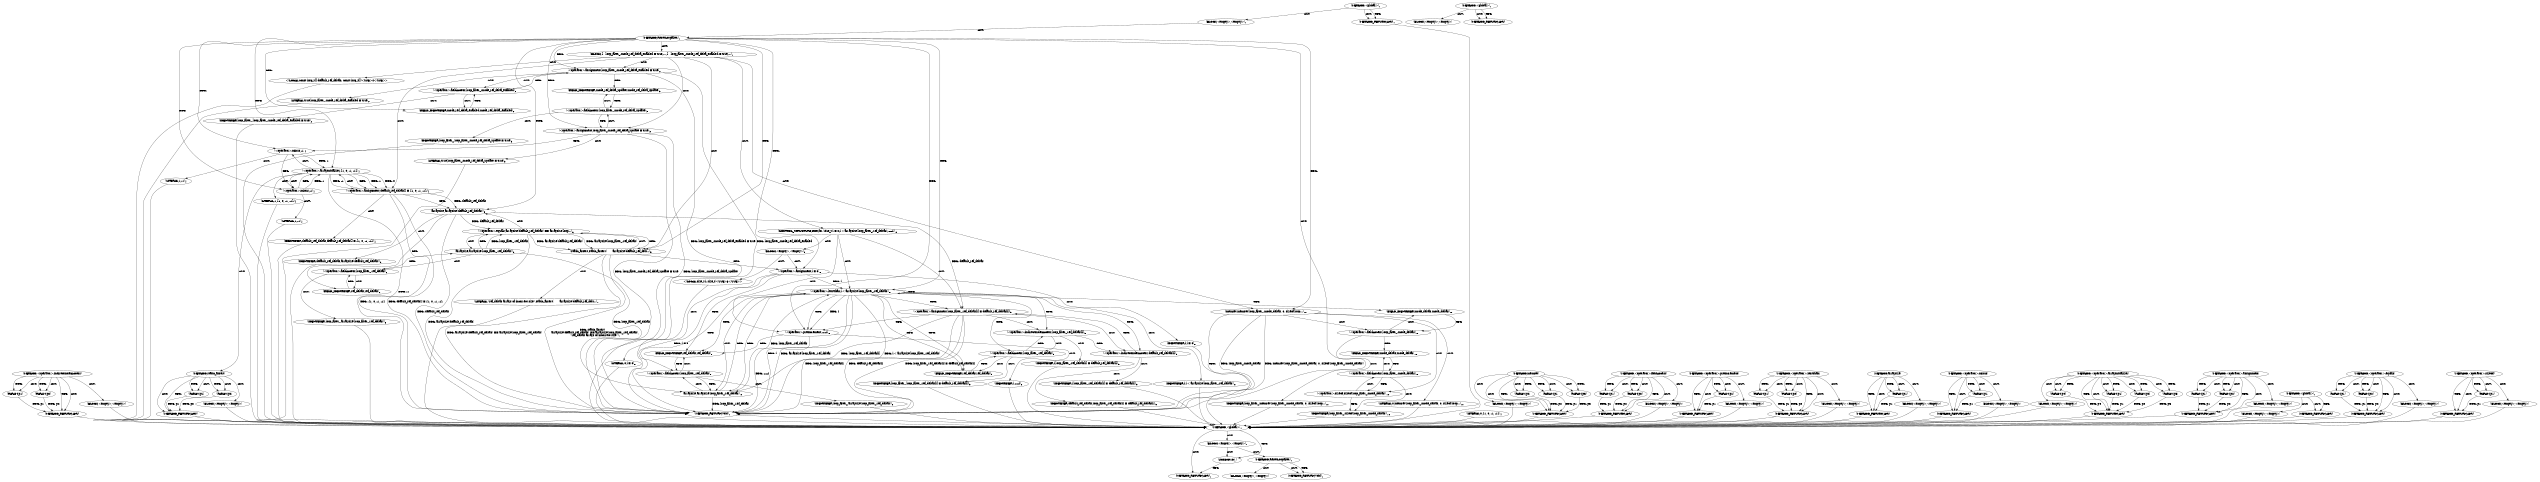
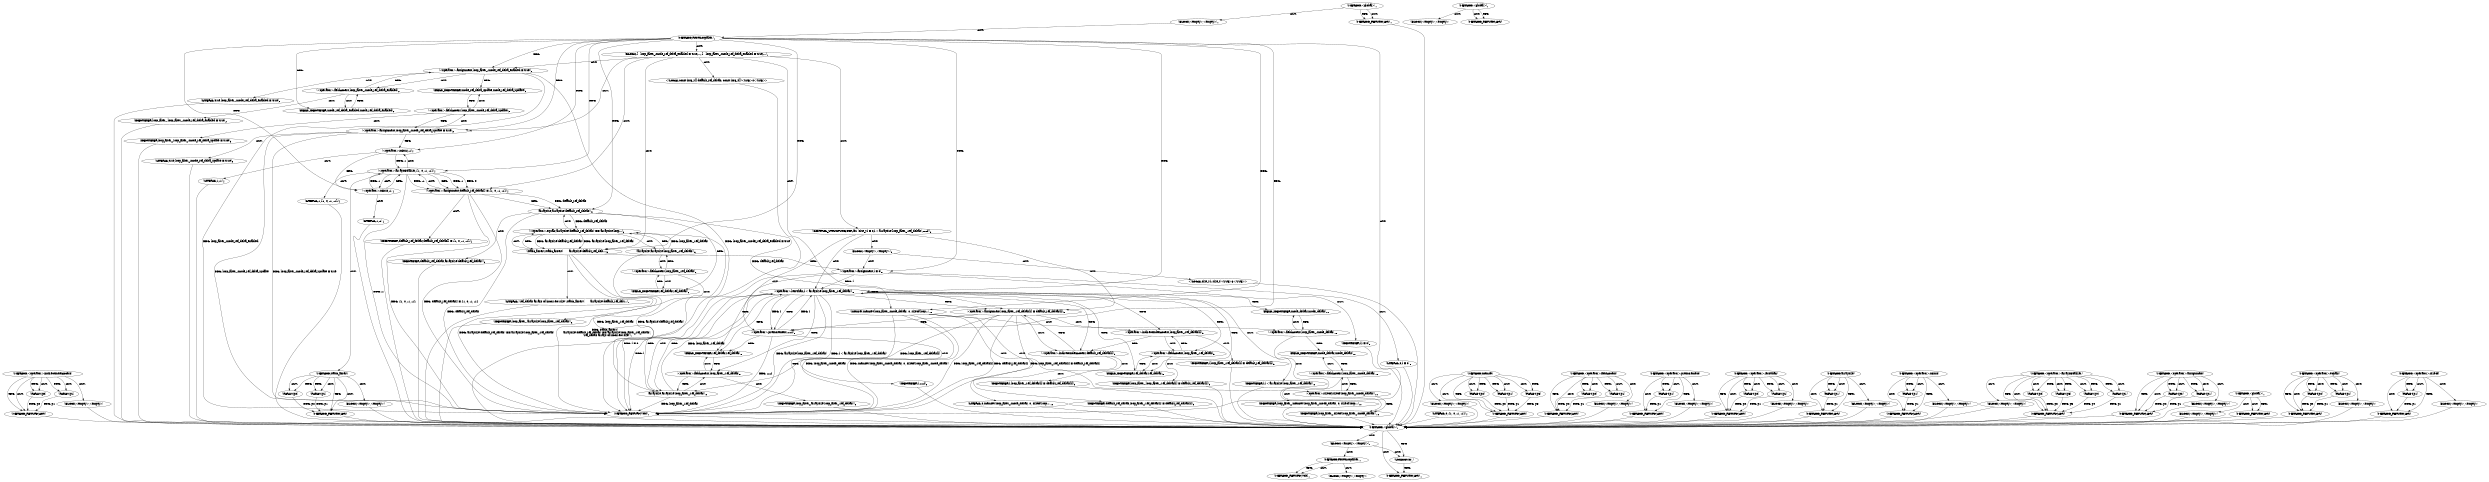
edge "(<operator>.preIncrement,++i)" -> "(<operator>.lessThan,i < arraysize(loop_filter_.ref_deltas))": added, label "DDG: i"
